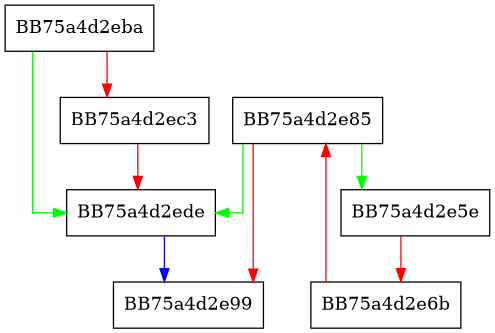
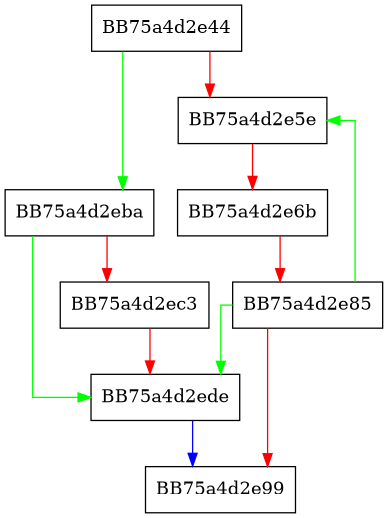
node "BB75a4d2e44": added
